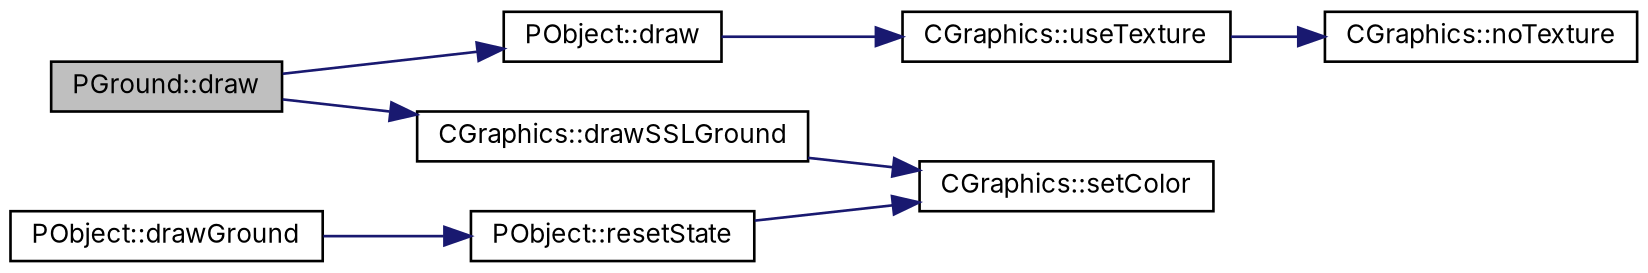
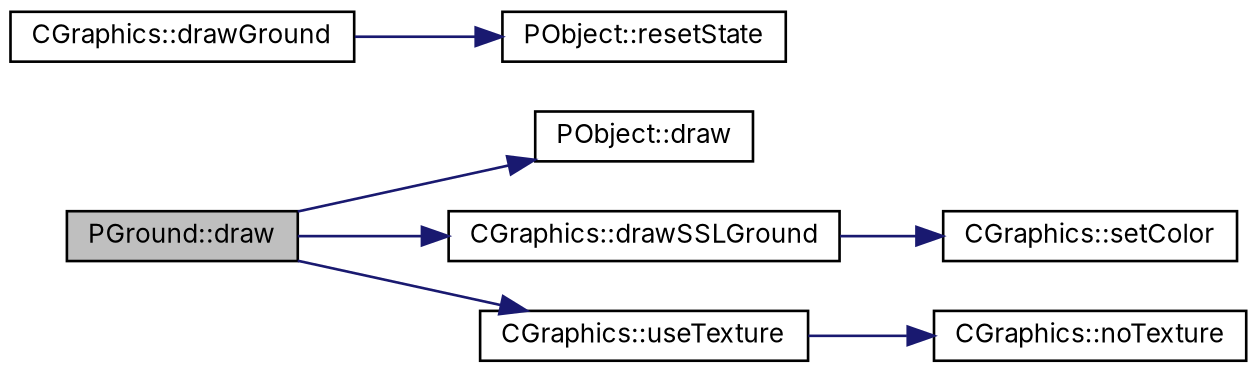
edge "PObject::draw" -> "CGraphics::useTexture": now "PGround::draw" -> "CGraphics::useTexture"
edge "PObject::resetState" -> "CGraphics::setColor": removed
node "PObject::drawGround": label "PObject::drawGround" -> "CGraphics::drawGround"
